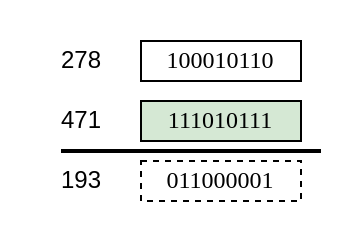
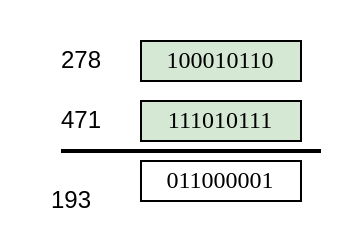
node "100010110": fillcolor #ffffff -> #d5e8d4
node "193": moved (81, 181) -> (71, 201)
node "011000001": style dashed -> solid
